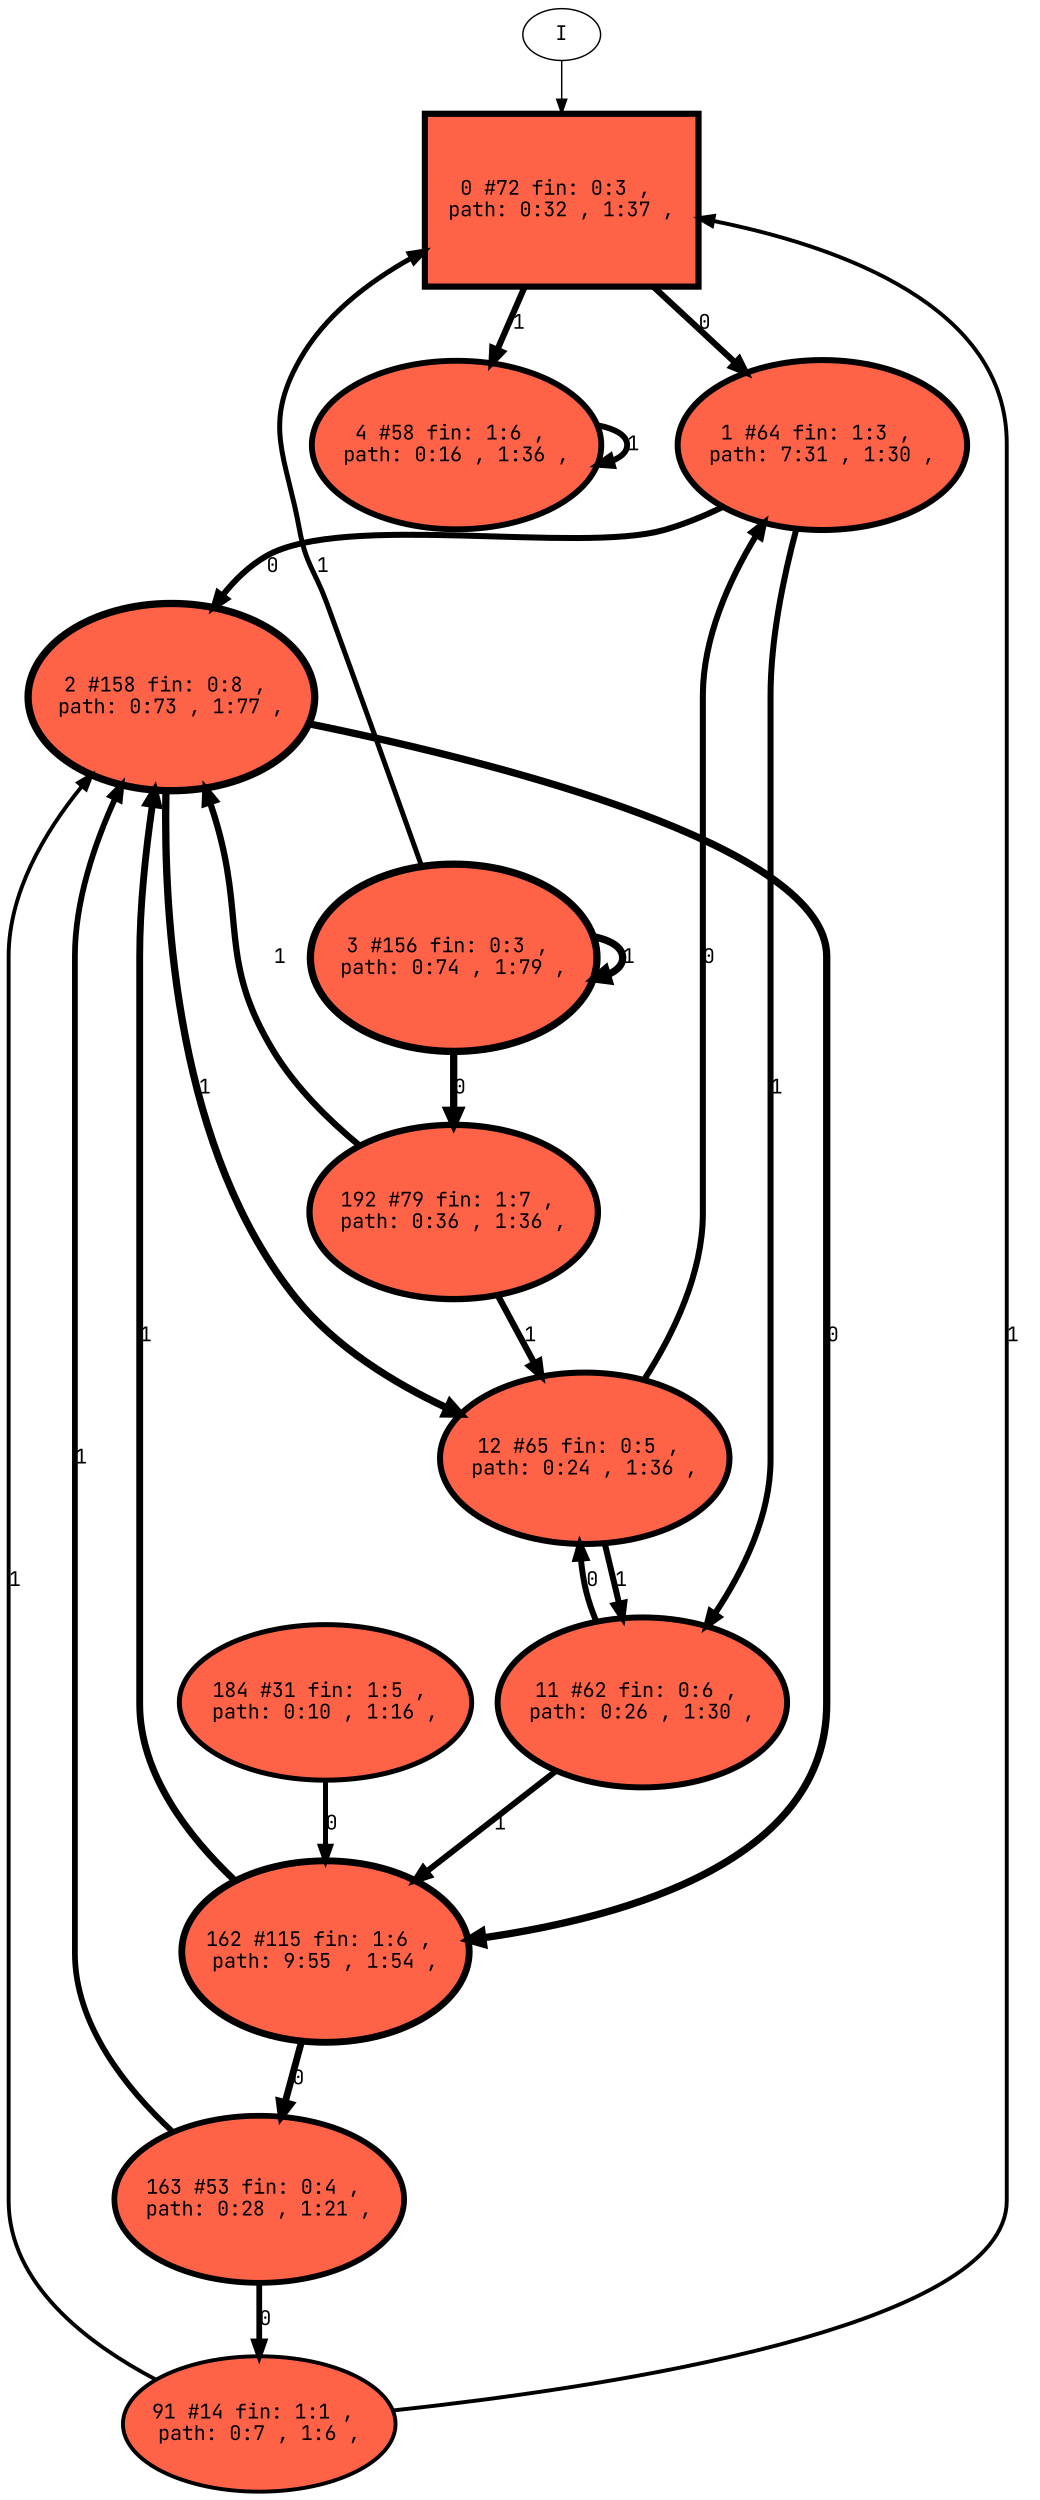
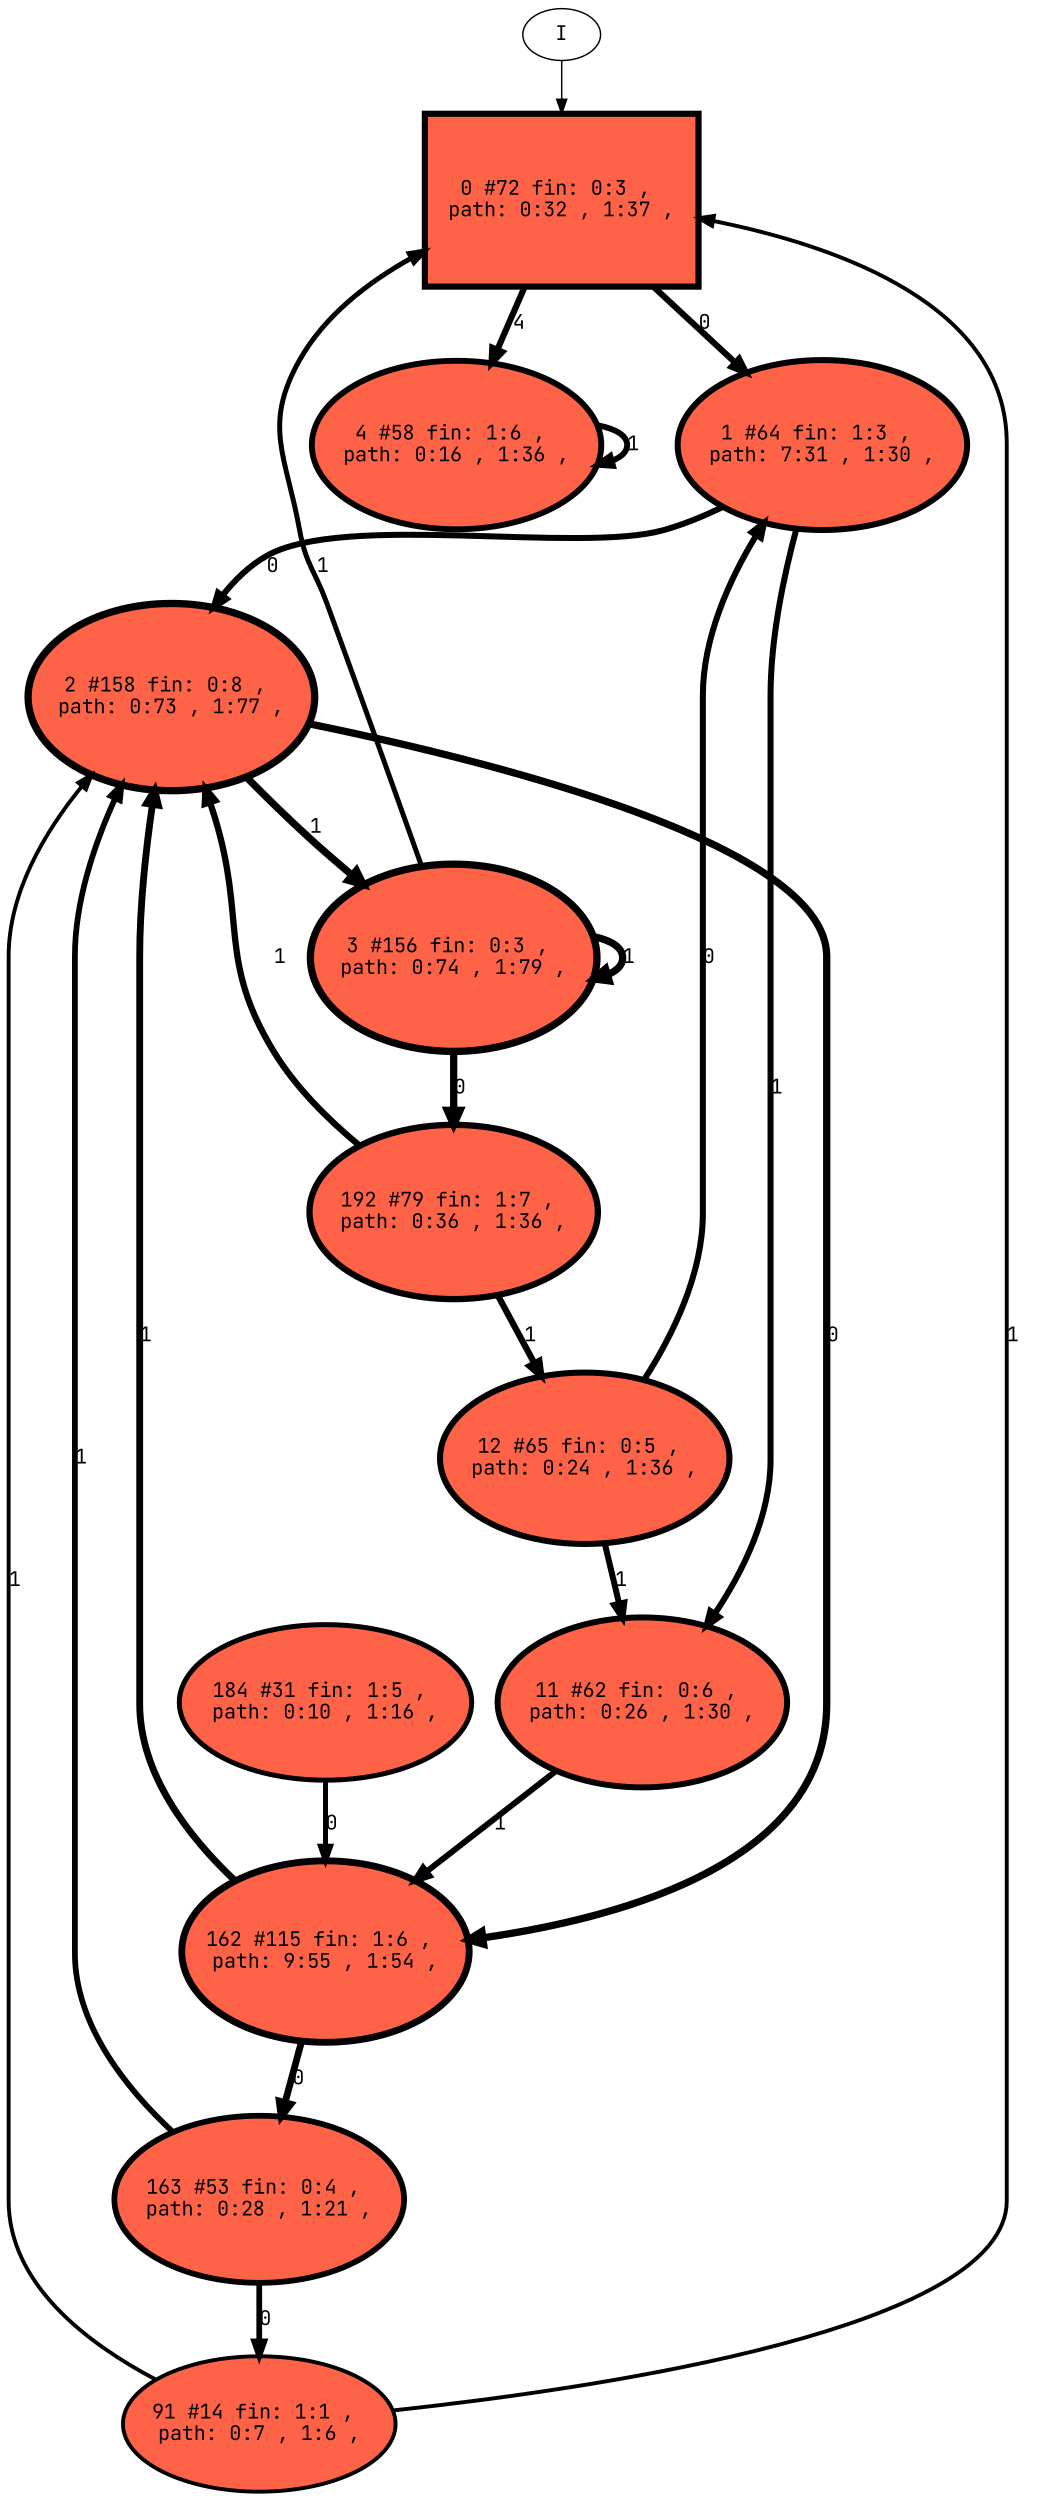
edge "0 #72 fin: 0:3 , path: 0:32 , 1:37 ," -> "4 #58 fin: 1:6 , path: 0:16 , 1:36 ,": label "1 " -> "4 "
edge "2 #158 fin: 0:8 , path: 0:73 , 1:77 ," -> "12 #65 fin: 0:5 , path: 0:24 , 1:36 ,": now "2 #158 fin: 0:8 , path: 0:73 , 1:77 ," -> "3 #156 fin: 0:3 , path: 0:74 , 1:79 ,"
edge "11 #62 fin: 0:6 , path: 0:26 , 1:30 ," -> "12 #65 fin: 0:5 , path: 0:24 , 1:36 ,": removed, label "0"
